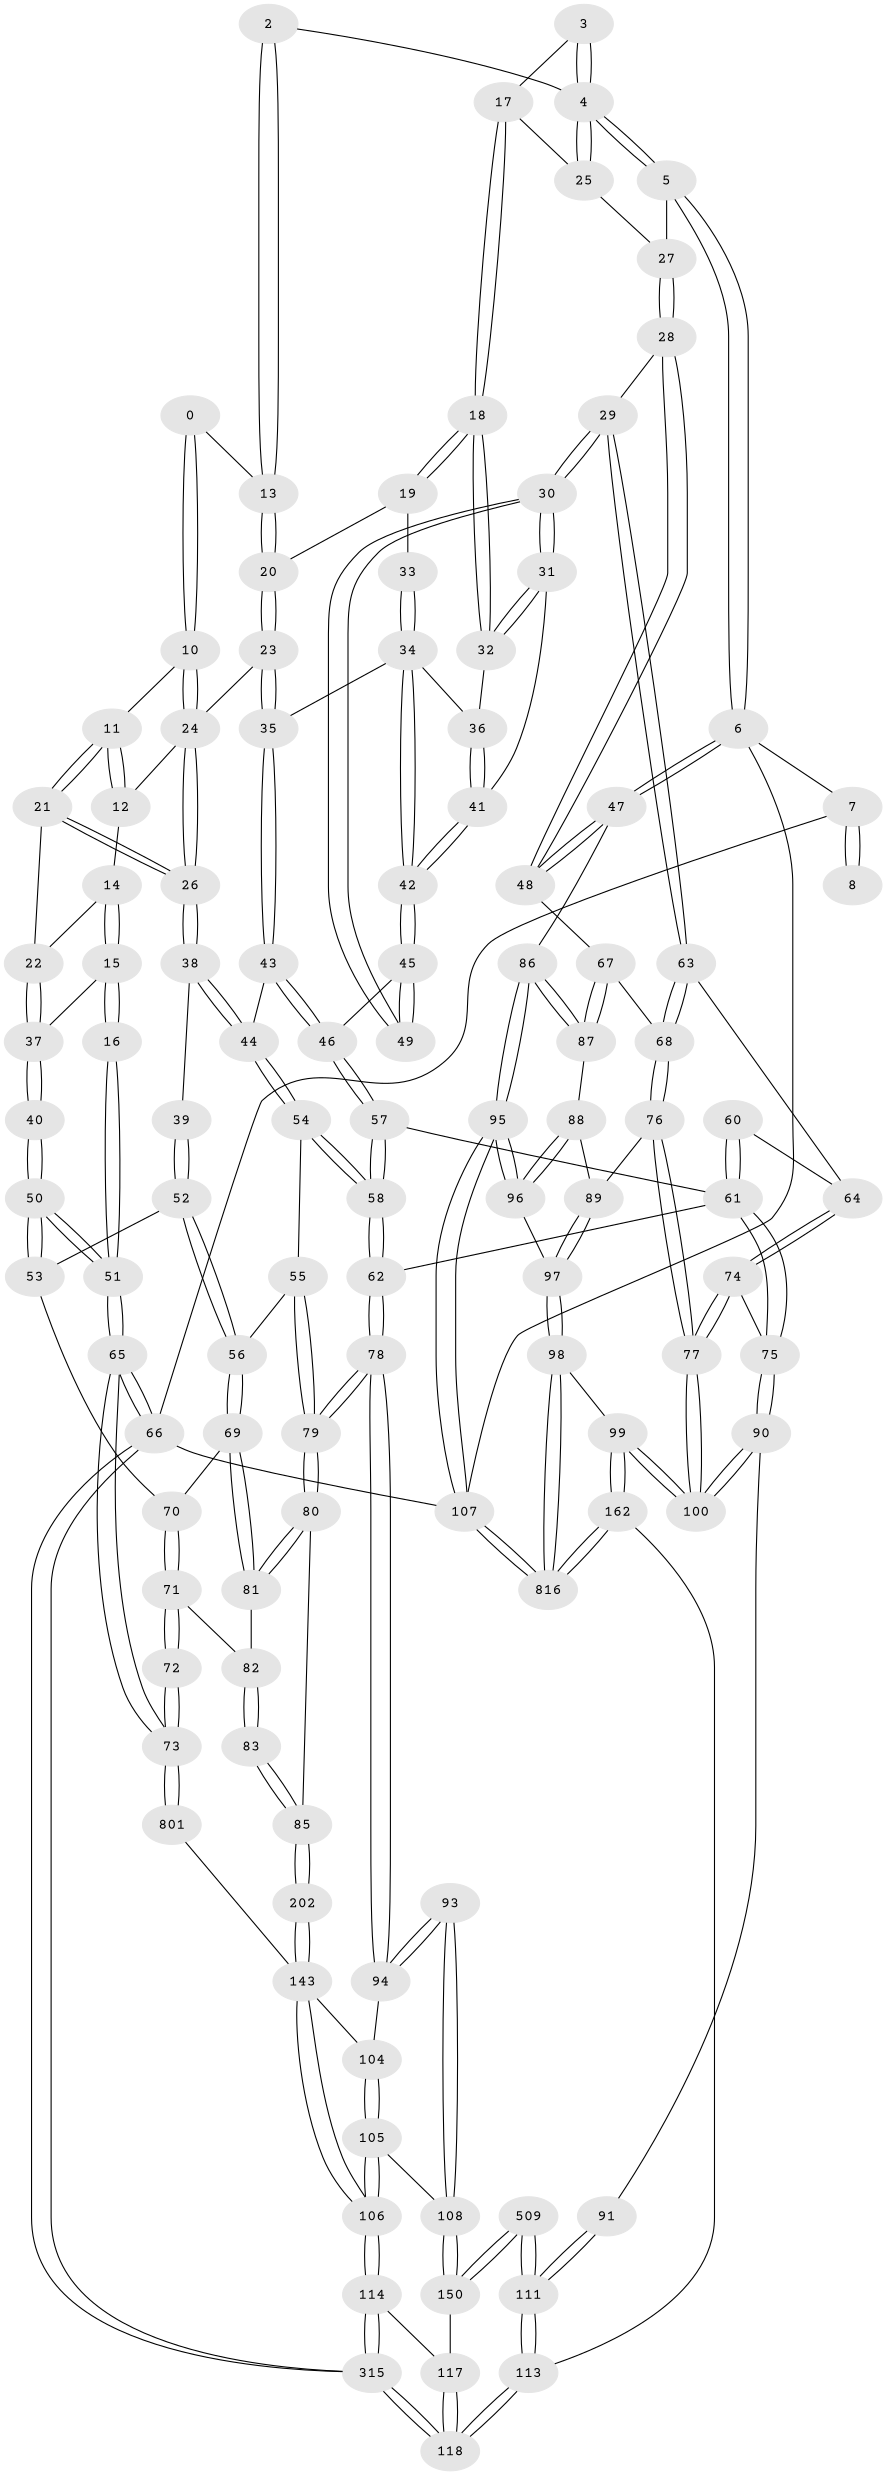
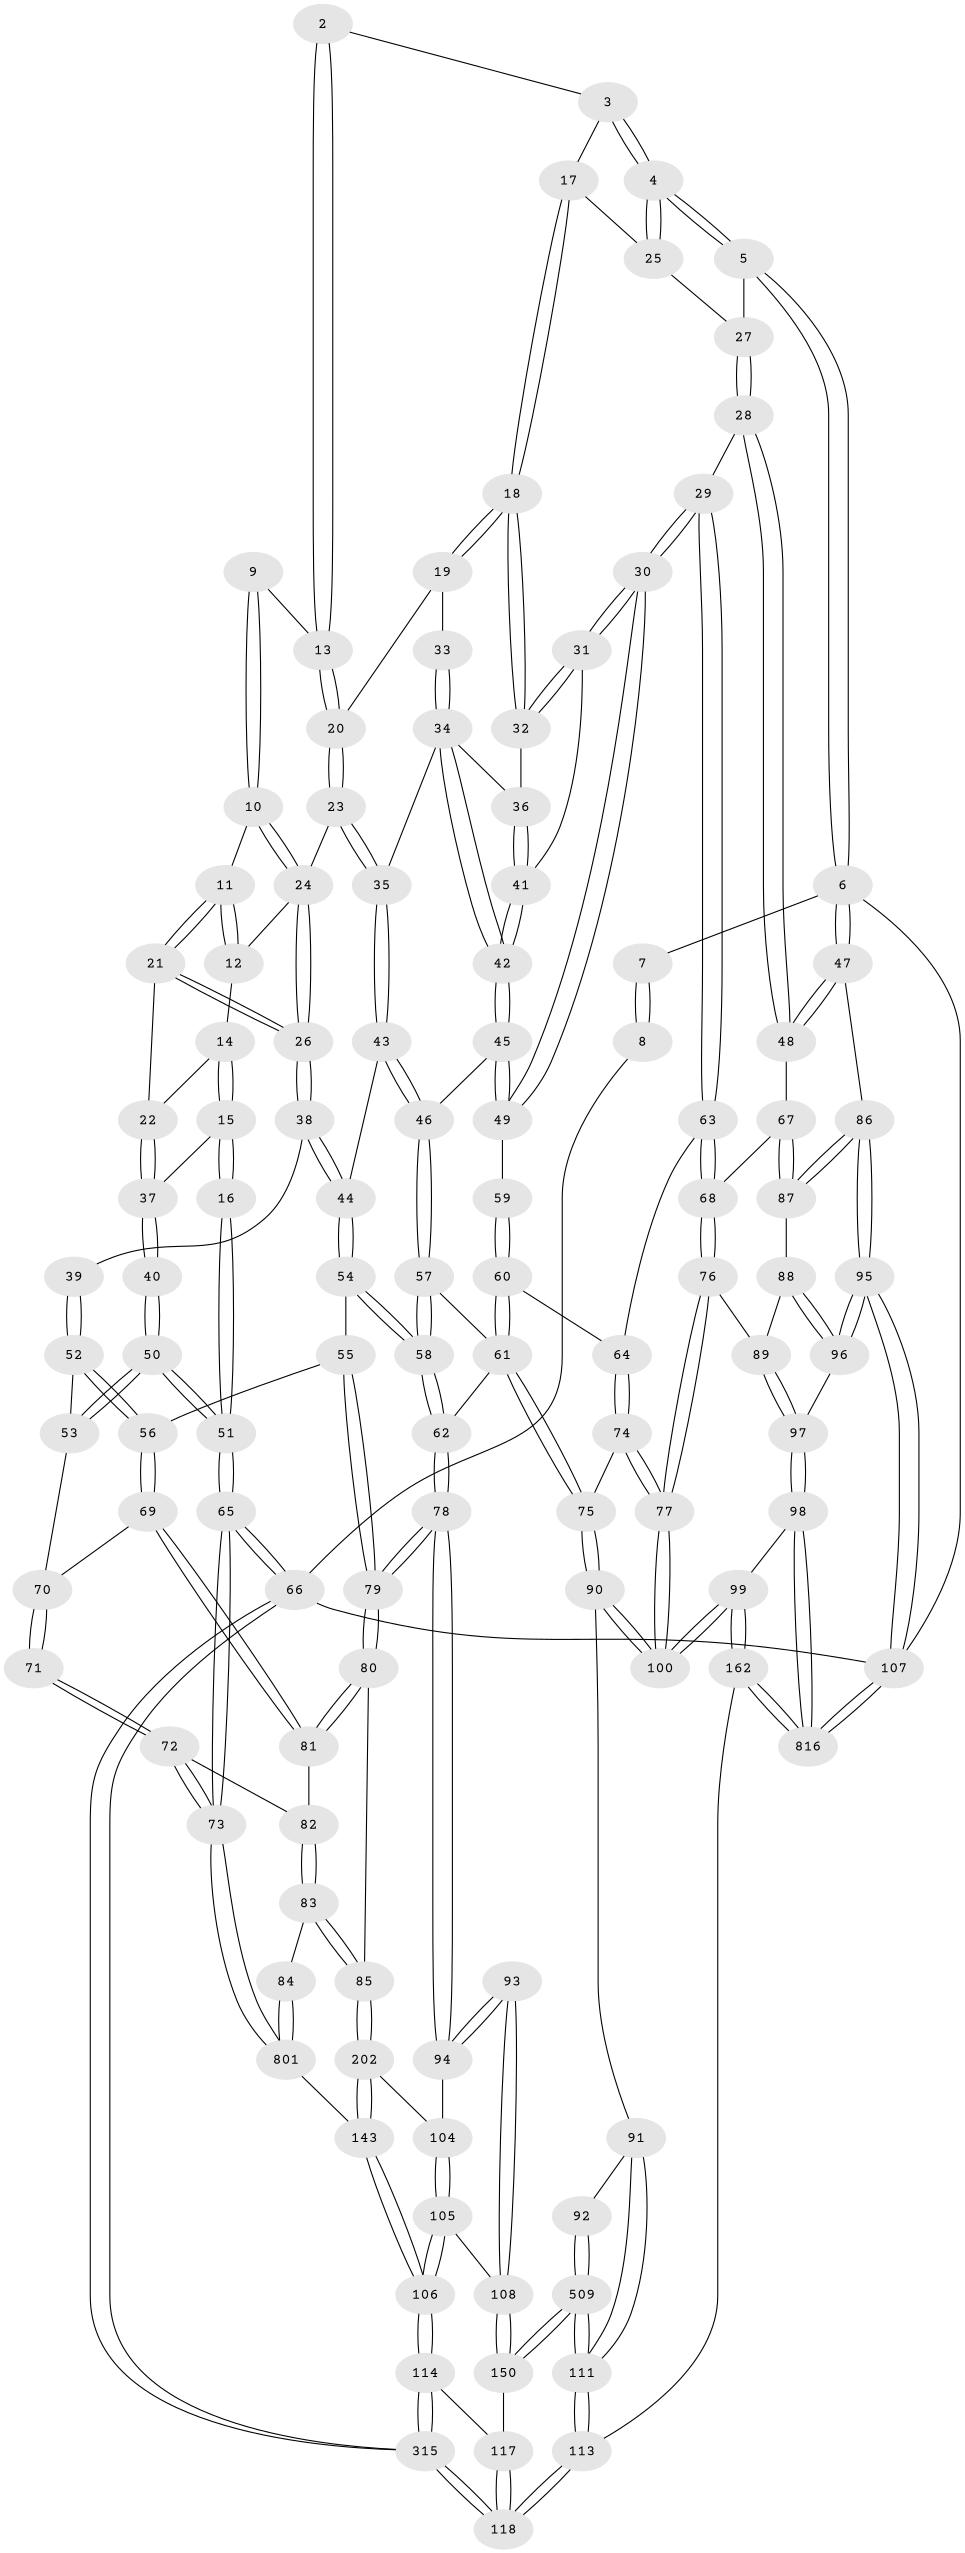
edge "2" -- "4": now "2" -- "3"
node "0": label "0" -> "9"
edge "7" -- "66": now "8" -- "66"
node "59": added
edge "71" -- "82": now "72" -- "82"
node "84": added
edge "143" -- "104": now "202" -- "104"
node "92": added
